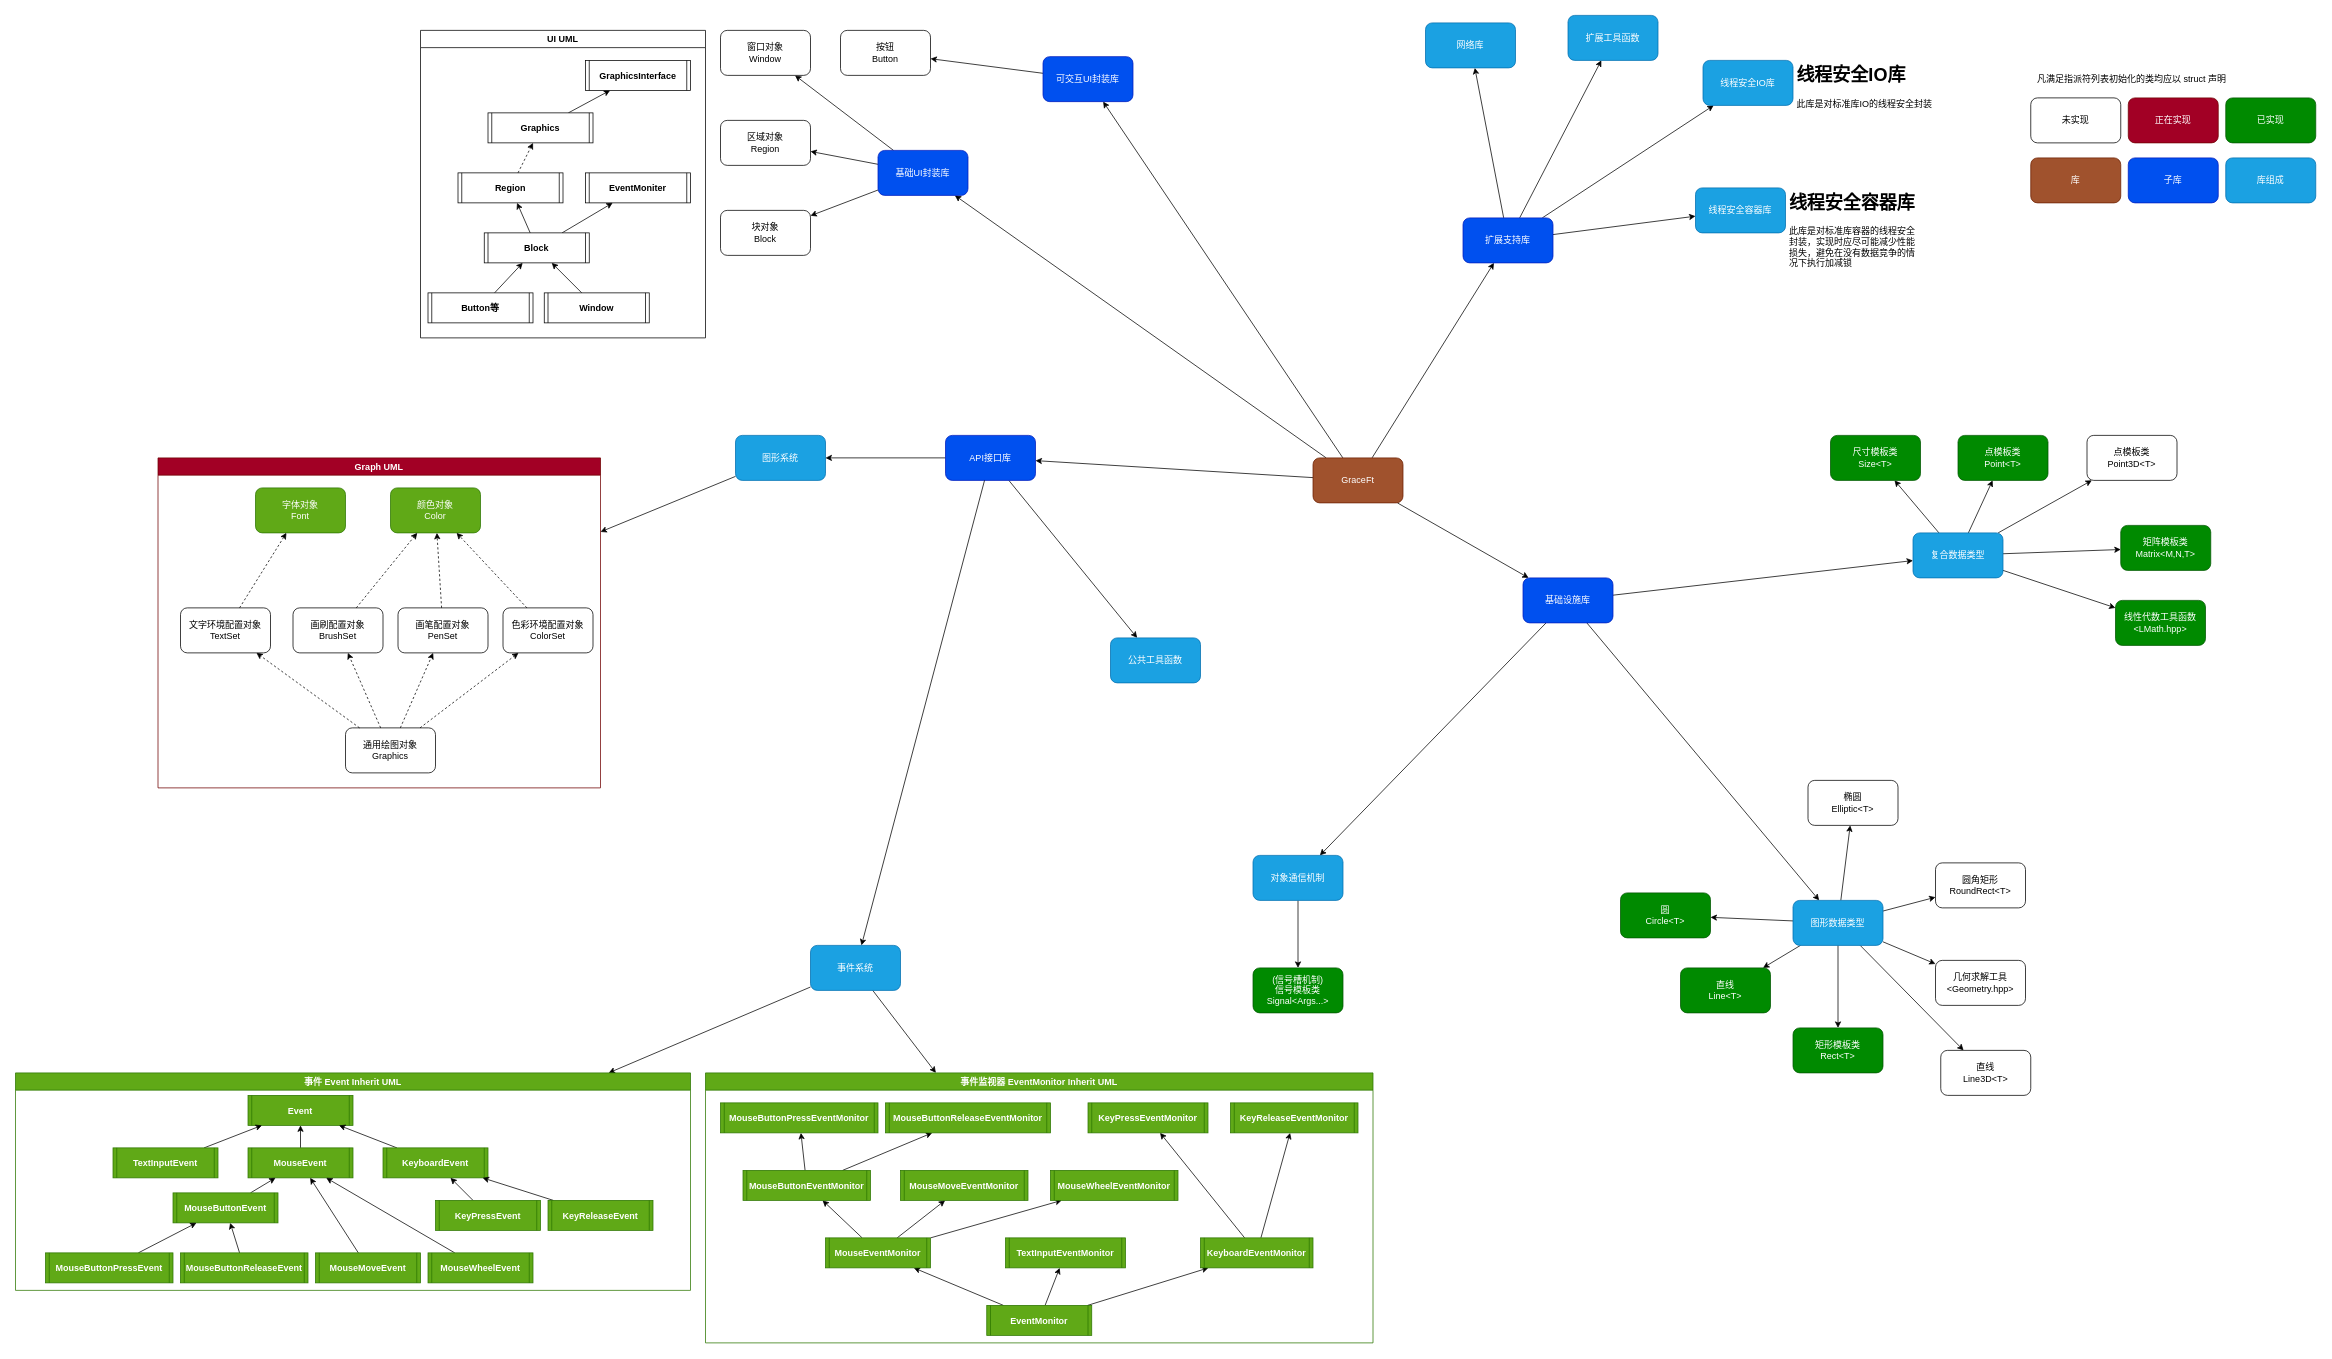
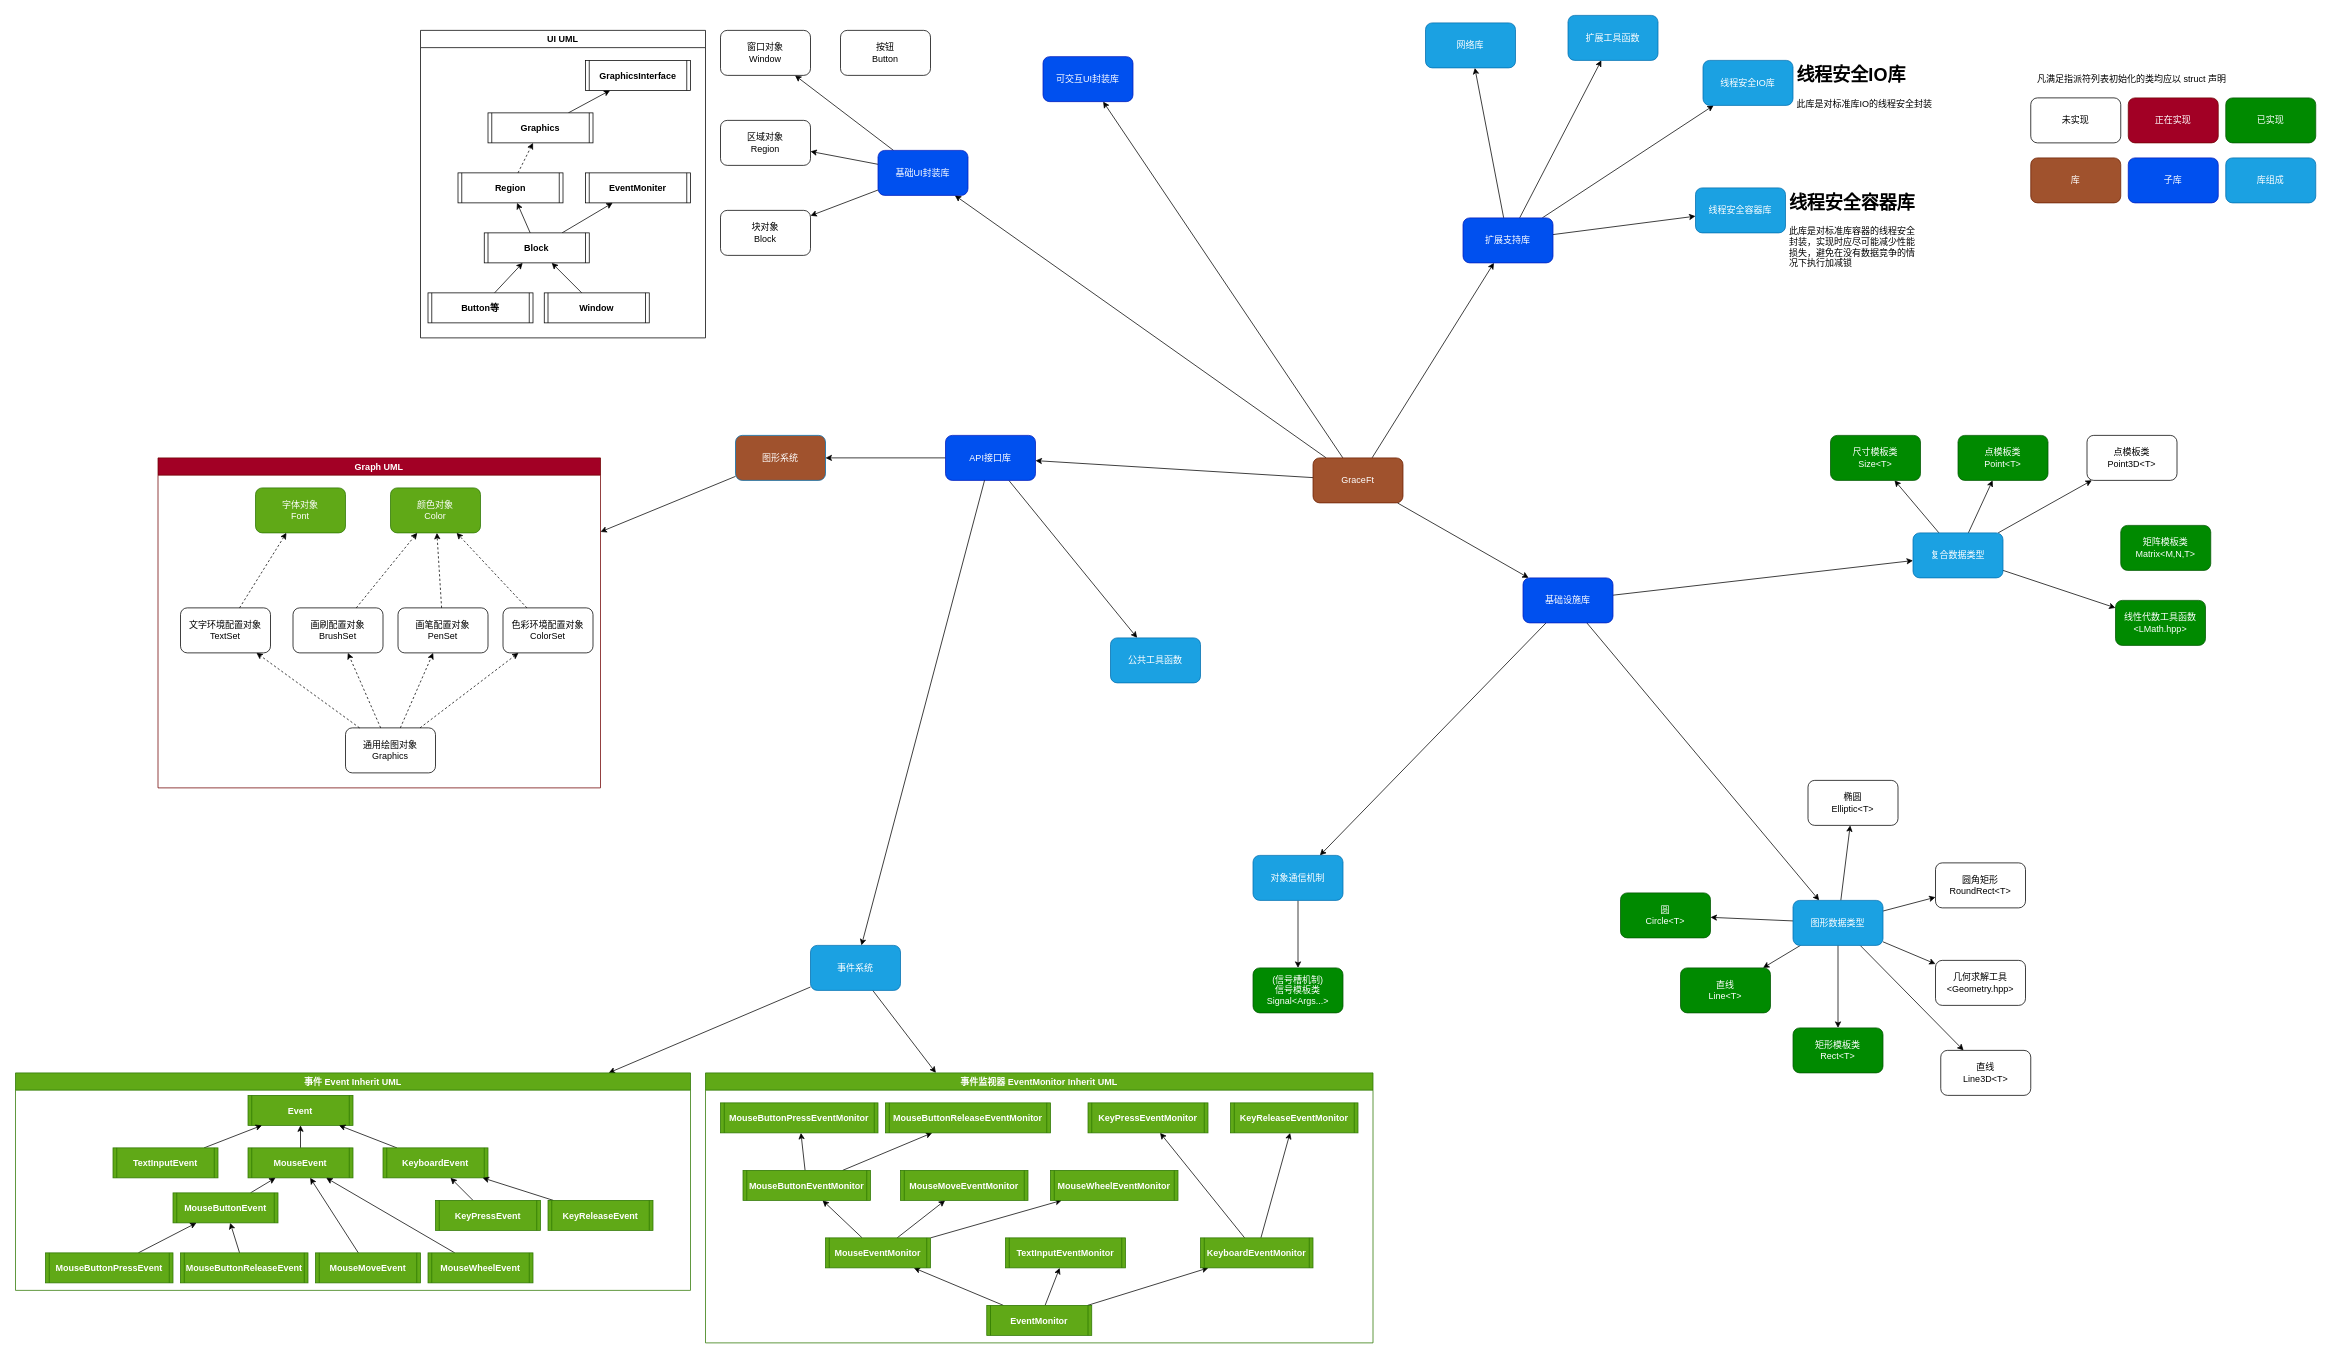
edge "可交互UI封装库" -> "按钮 Button": removed
node "图形系统": fillcolor #1ba1e2 -> #a0522d
edge "复合数据类型" -> "矩阵模板类 Matrix<M,N,T>": removed
